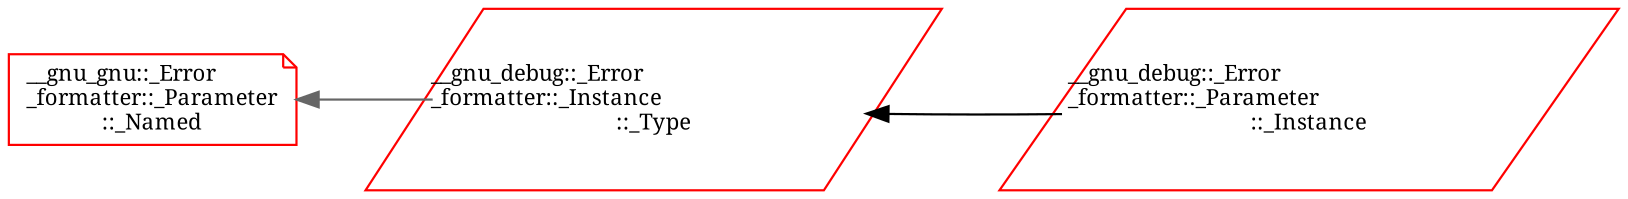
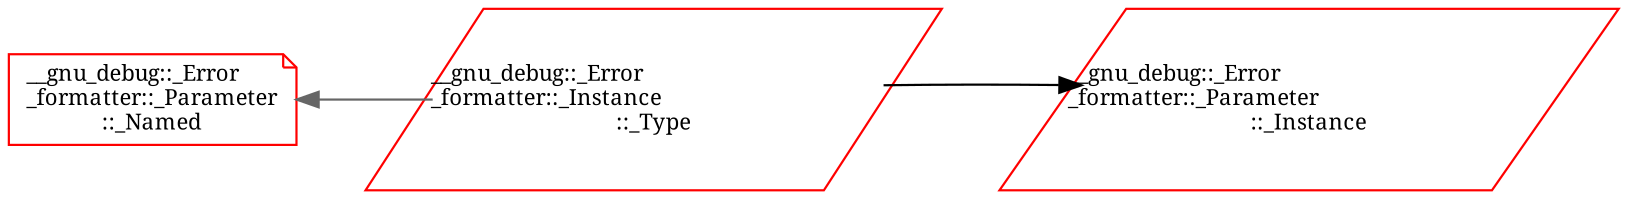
node "__gnu_gnu::_Error _formatter::_Parameter ::_Named": label "__gnu_gnu::_Error _formatter::_Parameter ::_Named" -> "__gnu_debug::_Error _formatter::_Parameter ::_Named"
edge "__gnu_debug::_Error _formatter::_Parameter ::_Instance" -> "__gnu_debug::_Error _formatter::_Instance ::_Type": reversed
